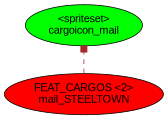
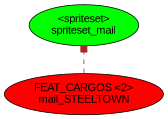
node "<spriteset> cargoicon_mail": label "<spriteset> cargoicon_mail" -> "<spriteset> spriteset_mail"
